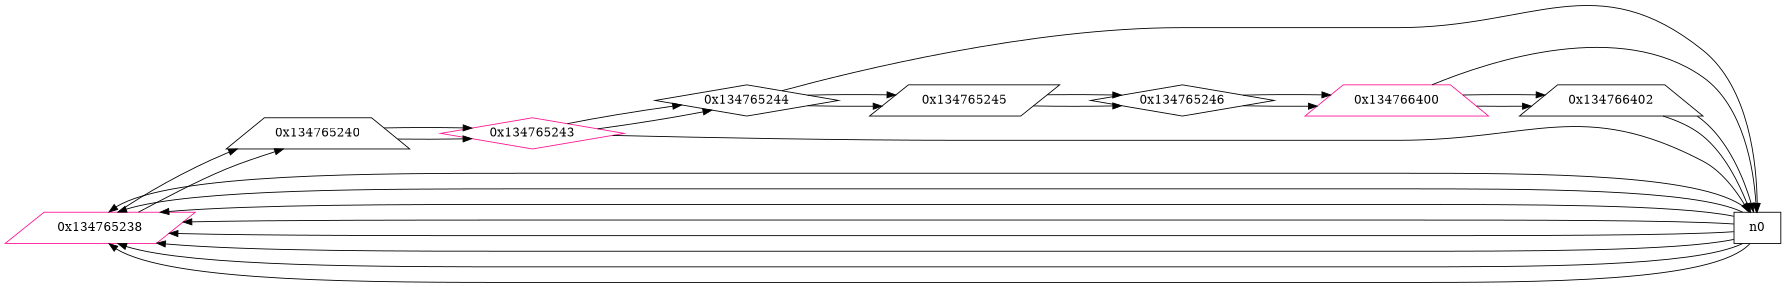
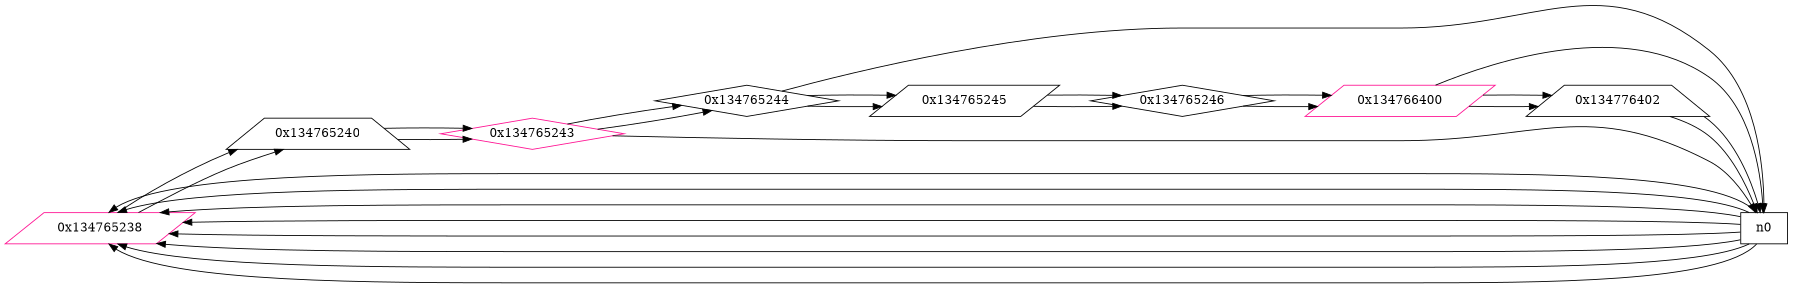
node "0x134766400": shape trapezium -> parallelogram
node "0x134766402": label "0x134766402" -> "0x134776402"
